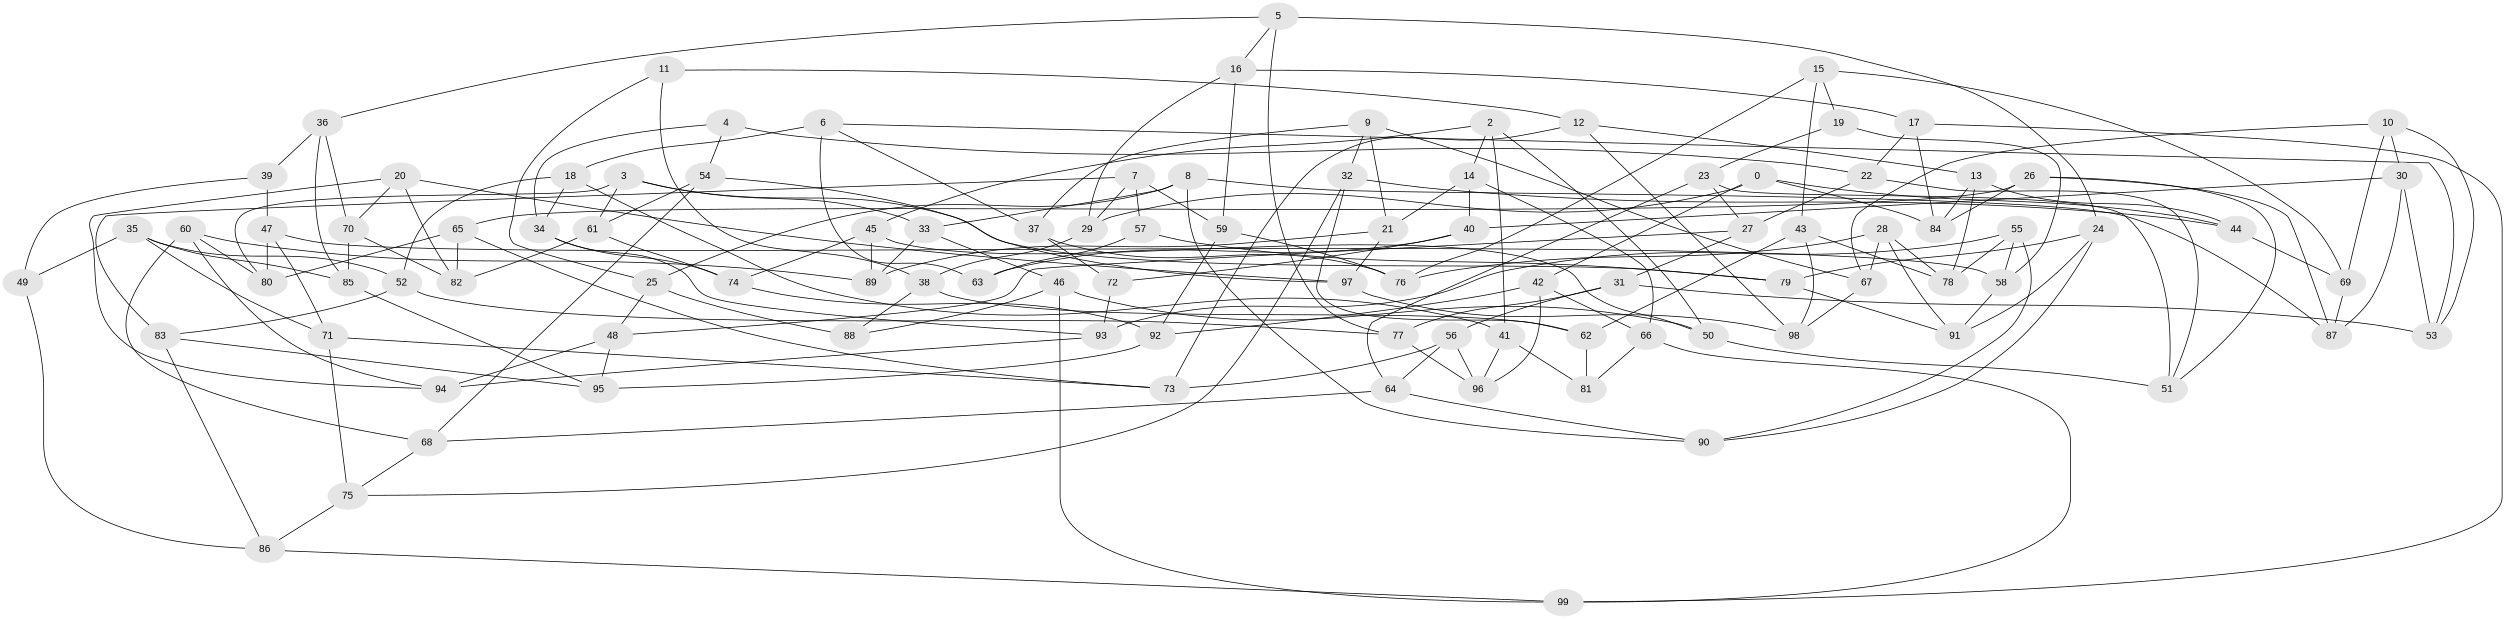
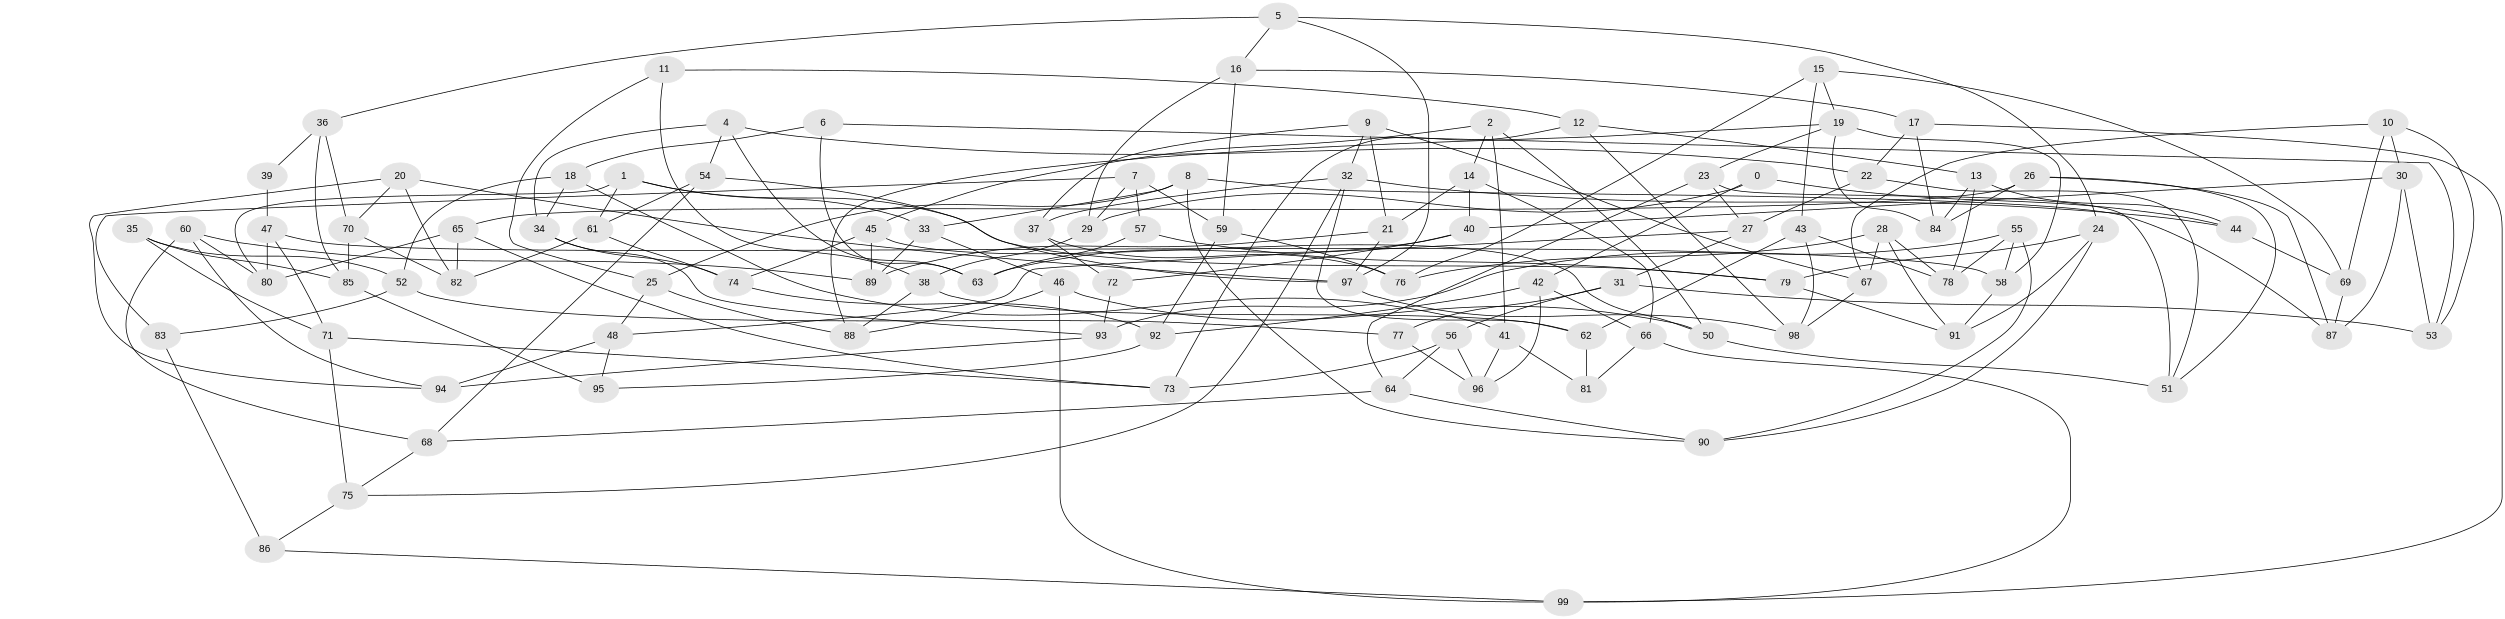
edge "19" -- "88": added
node "3": label "3" -> "1"
edge "6" -- "37": now "32" -- "37"
edge "0" -- "84": now "19" -- "84"
edge "5" -- "77": now "5" -- "97"
edge "4" -- "63": added
node "49": removed
edge "83" -- "95": removed
